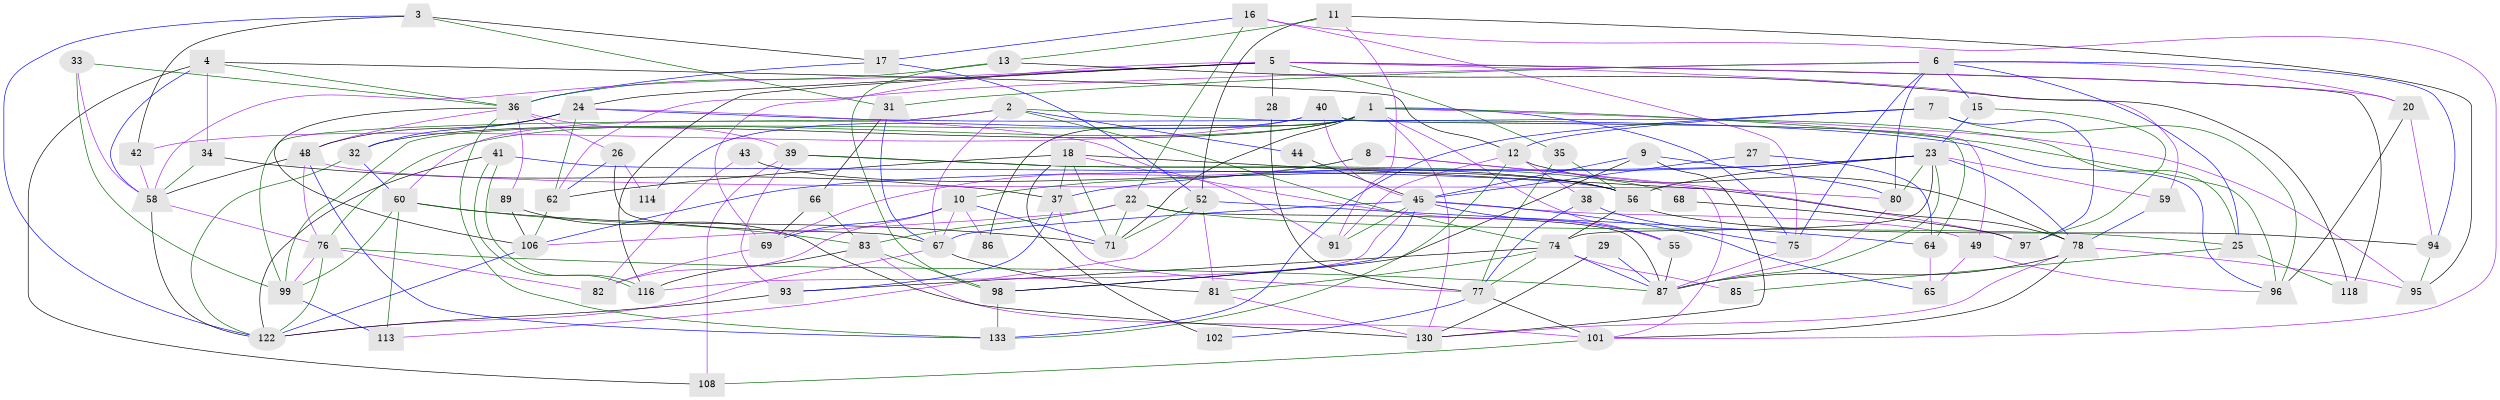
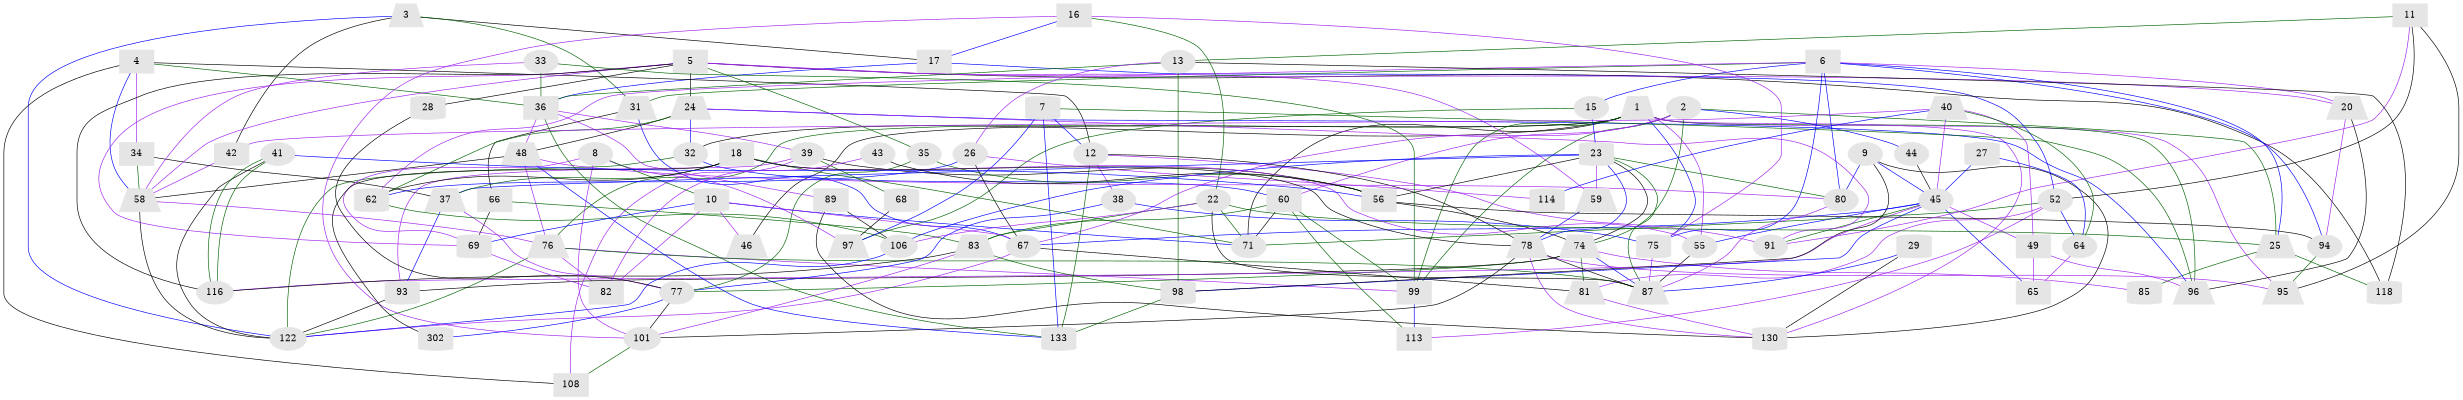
edge "36" -- "26": now "13" -- "26"
edge "36" -- "106": removed
node "86": label "86" -> "46"
node "102": label "102" -> "302"
